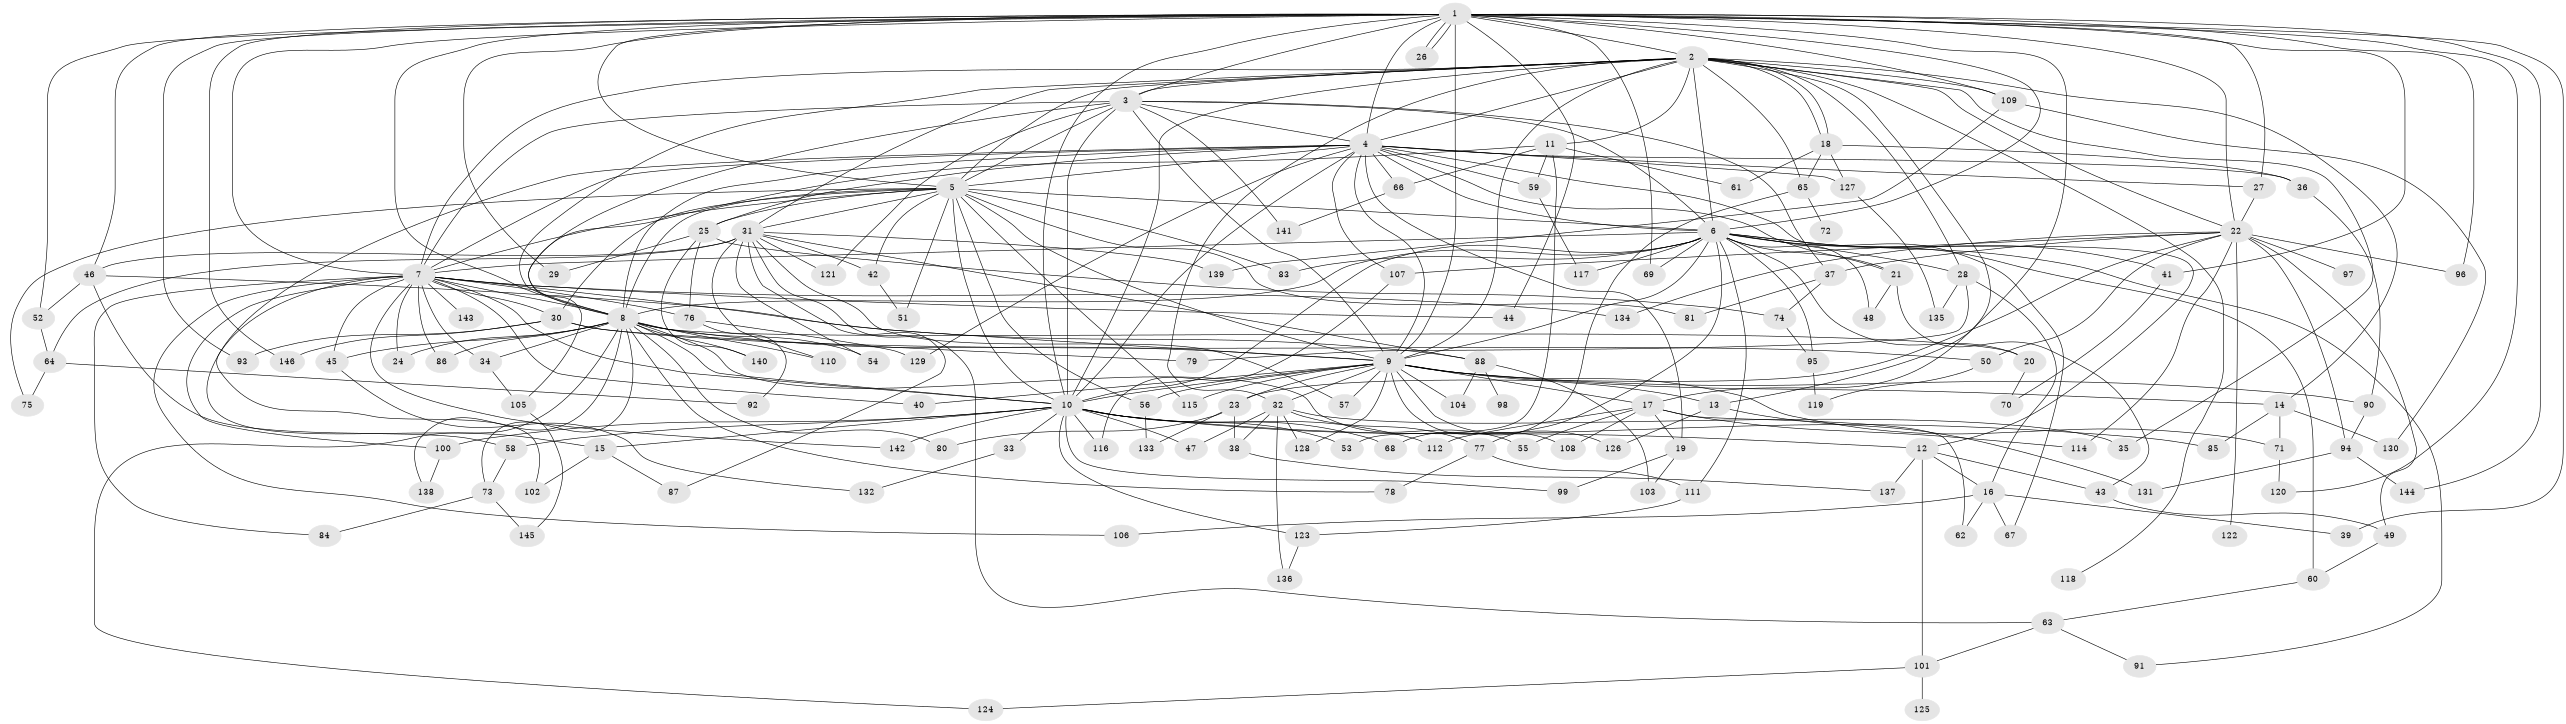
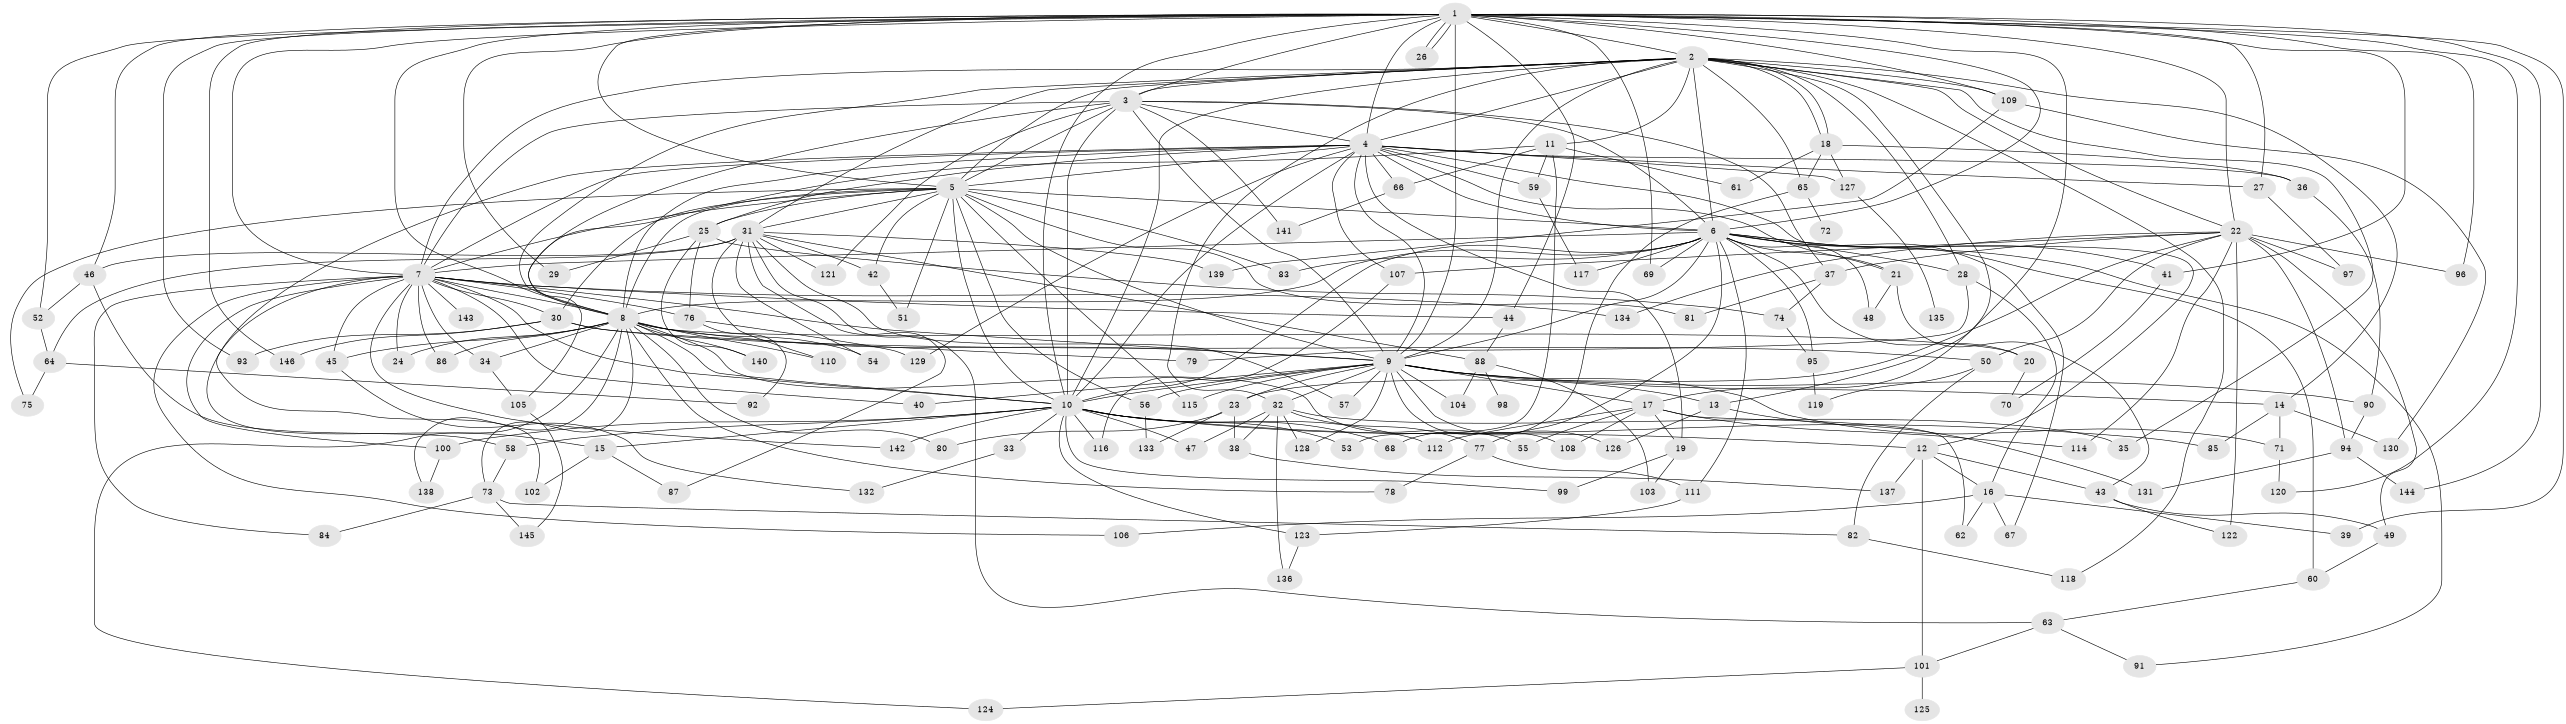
edge "27" -- "22": now "27" -- "97"
edge "28" -- "135": removed
edge "46" -- "88": now "44" -- "88"
edge "43" -- "122": added
node "82": added
